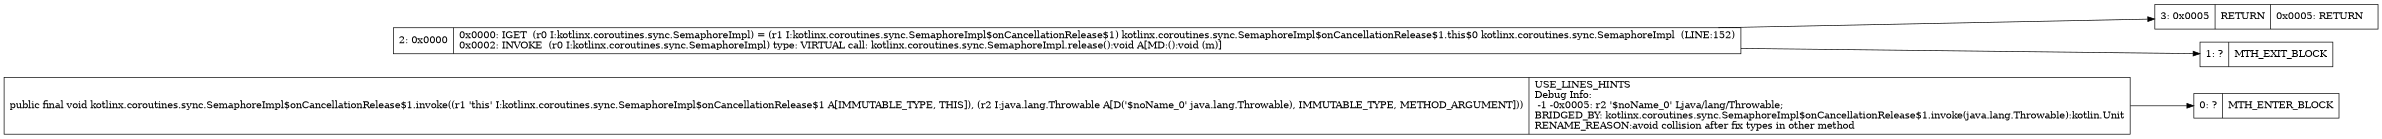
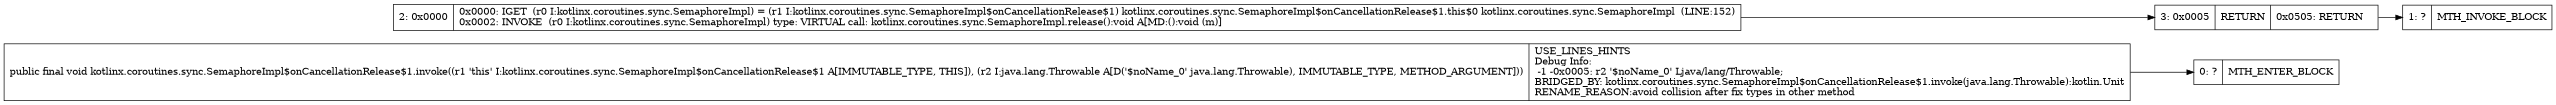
node "3: 0x0005": text "0x0005: RETURN" -> "0x0505: RETURN"
edge "2: 0x0000" -> "1: ?": now "3: 0x0005" -> "1: ?"
node "1: ?": text "MTH_EXIT_BLOCK" -> "MTH_INVOKE_BLOCK"
